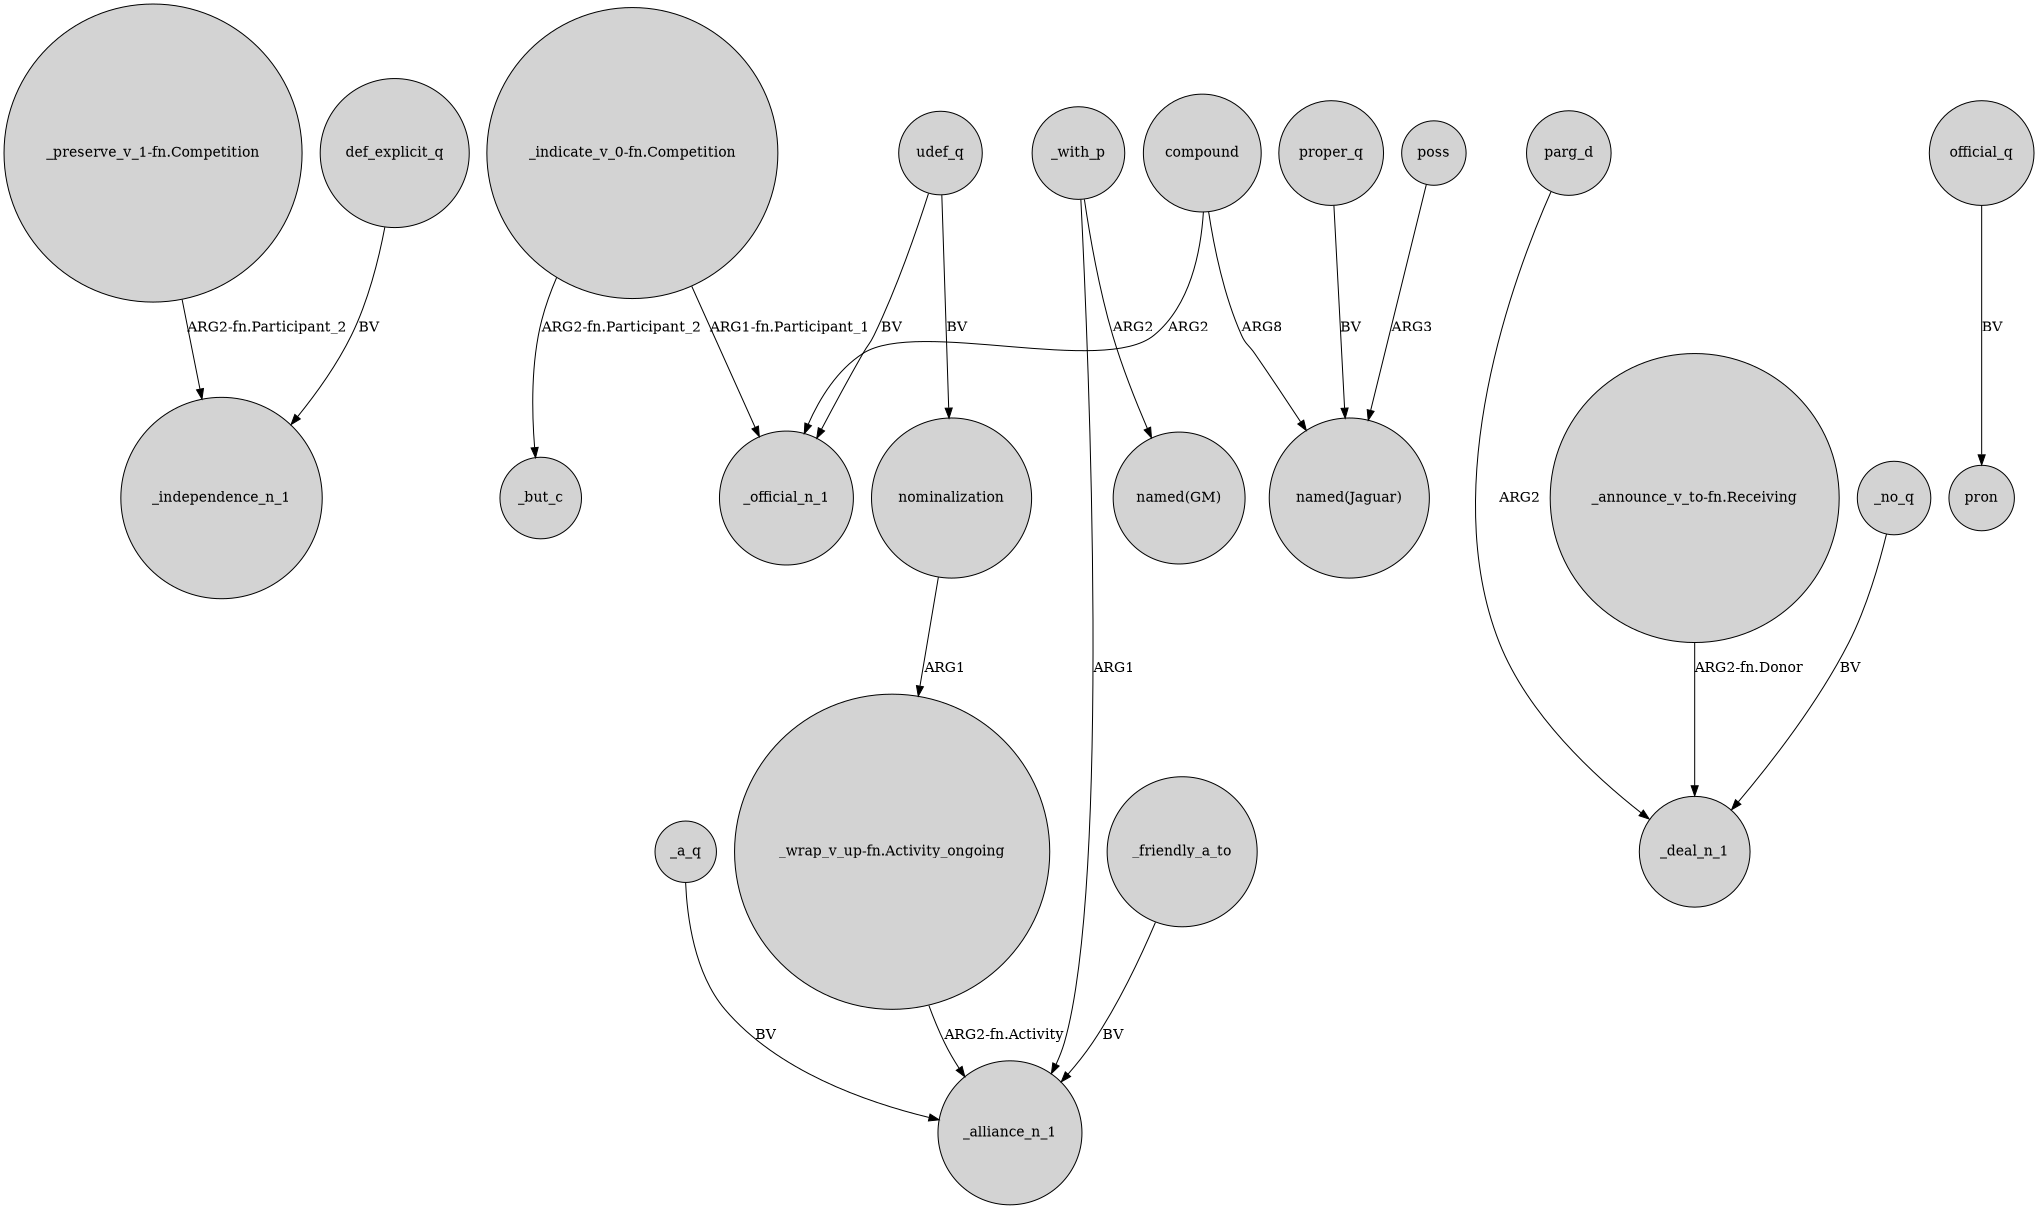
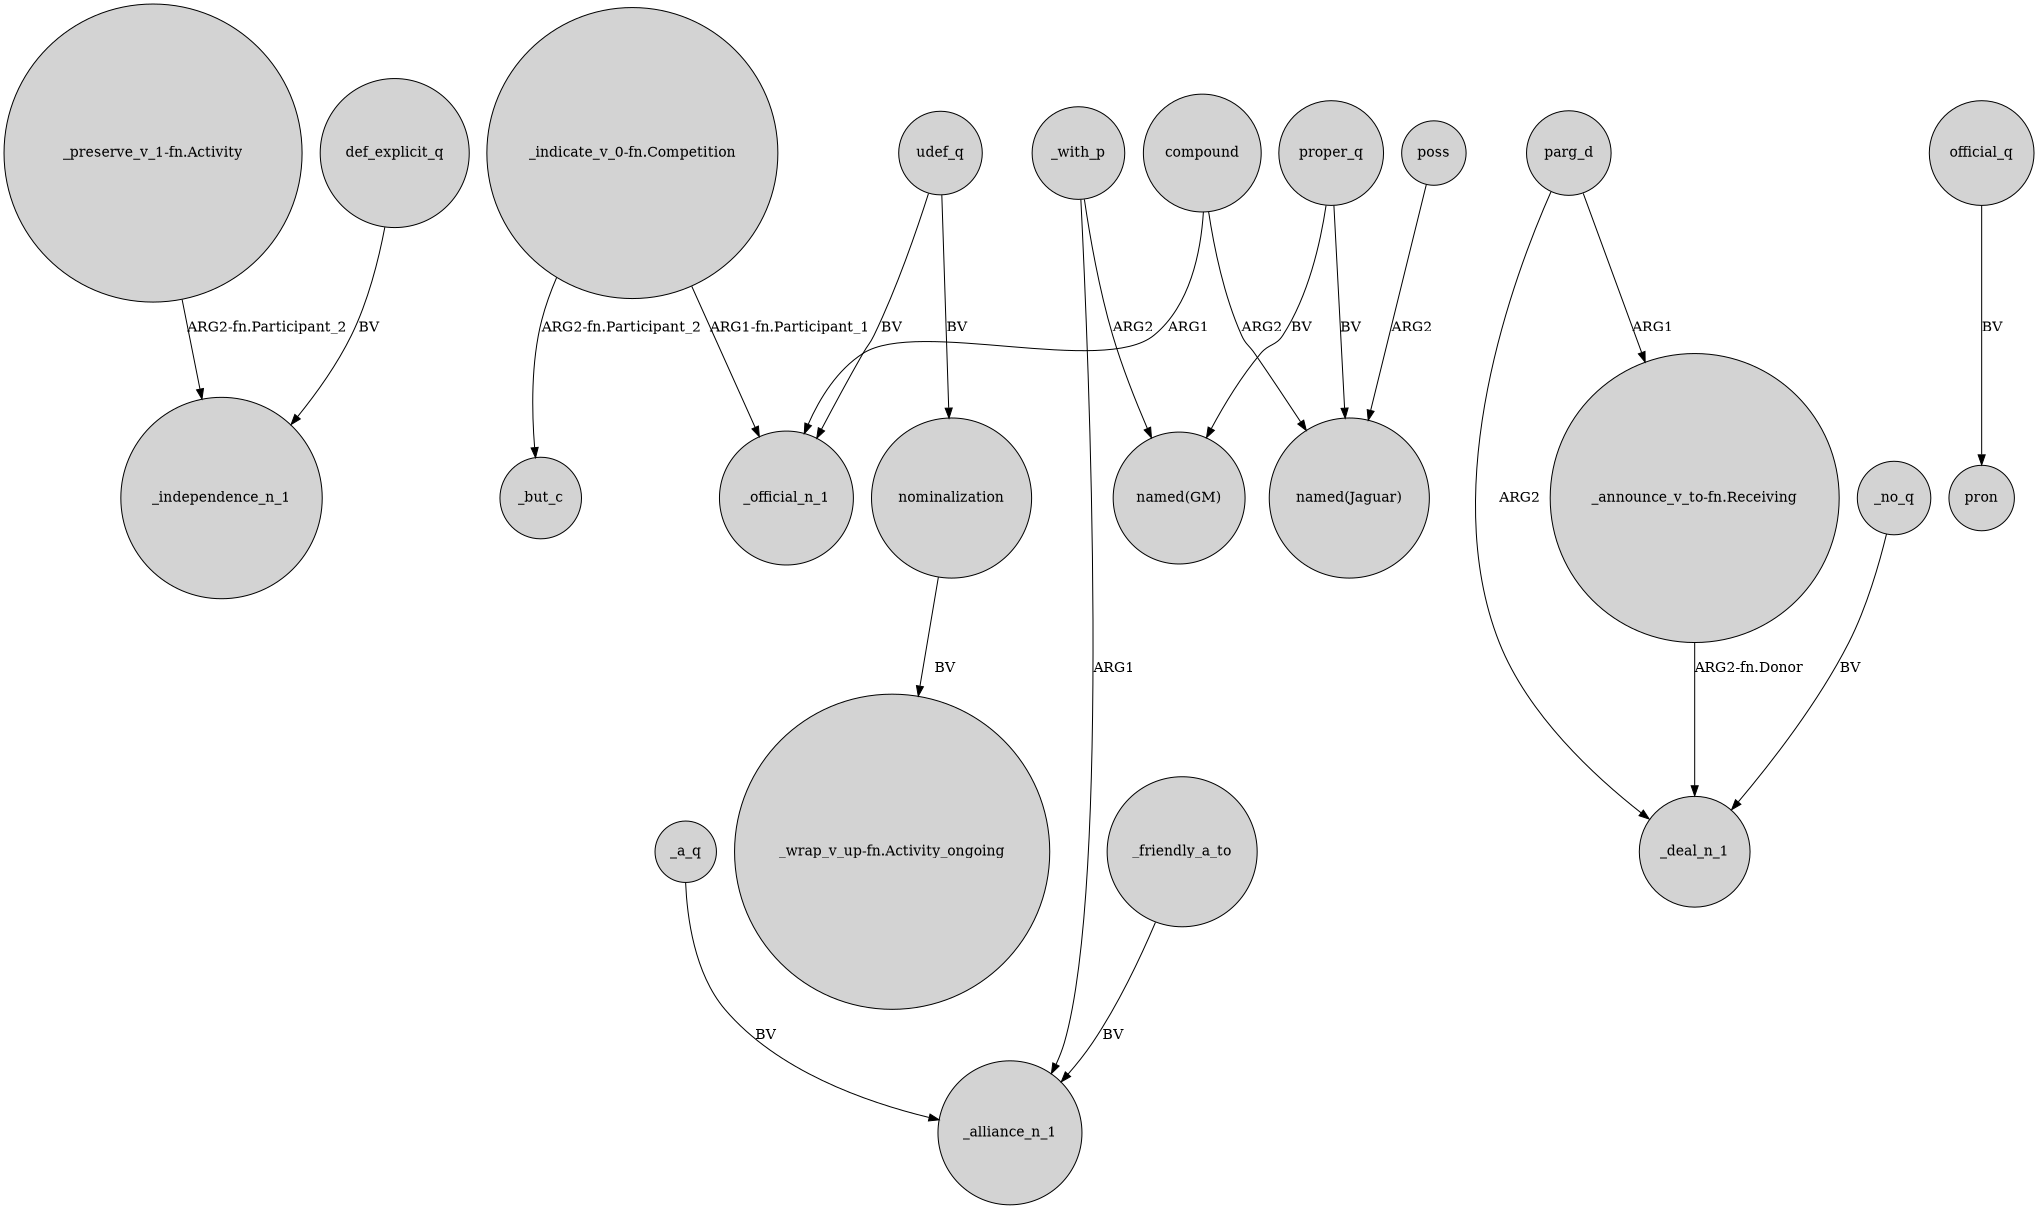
node "_preserve_v_1-fn.Competition": label "_preserve_v_1-fn.Competition" -> "_preserve_v_1-fn.Activity"
edge "parg_d" -> "_announce_v_to-fn.Receiving": added, label "ARG1"
edge "proper_q" -> "named(GM)": added, label "BV"
edge "compound" -> "_official_n_1": label "ARG2" -> "ARG1"
edge "compound" -> "named(Jaguar)": label "ARG8" -> "ARG2"
edge "poss" -> "named(Jaguar)": label "ARG3" -> "ARG2"
edge "nominalization" -> "_wrap_v_up-fn.Activity_ongoing": label "ARG1" -> "BV"
edge "_wrap_v_up-fn.Activity_ongoing" -> "_alliance_n_1": removed, label "ARG2-fn.Activity"
